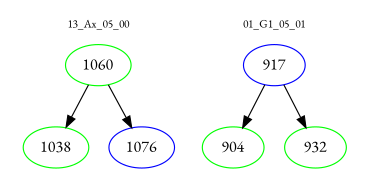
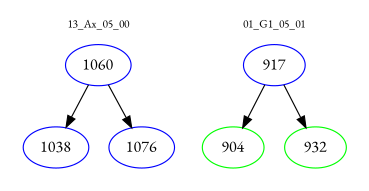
node "1060": color green -> blue
node "1038": color green -> blue
